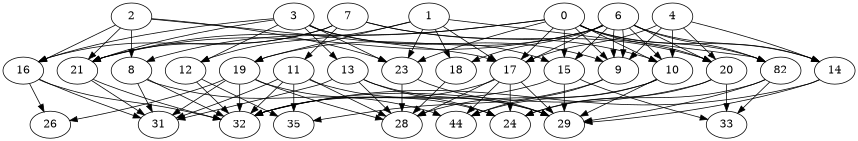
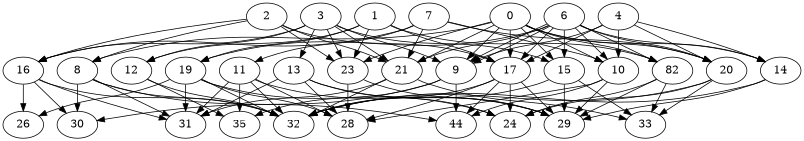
node "18": removed
edge "21" -> "33": added
node "30": added
